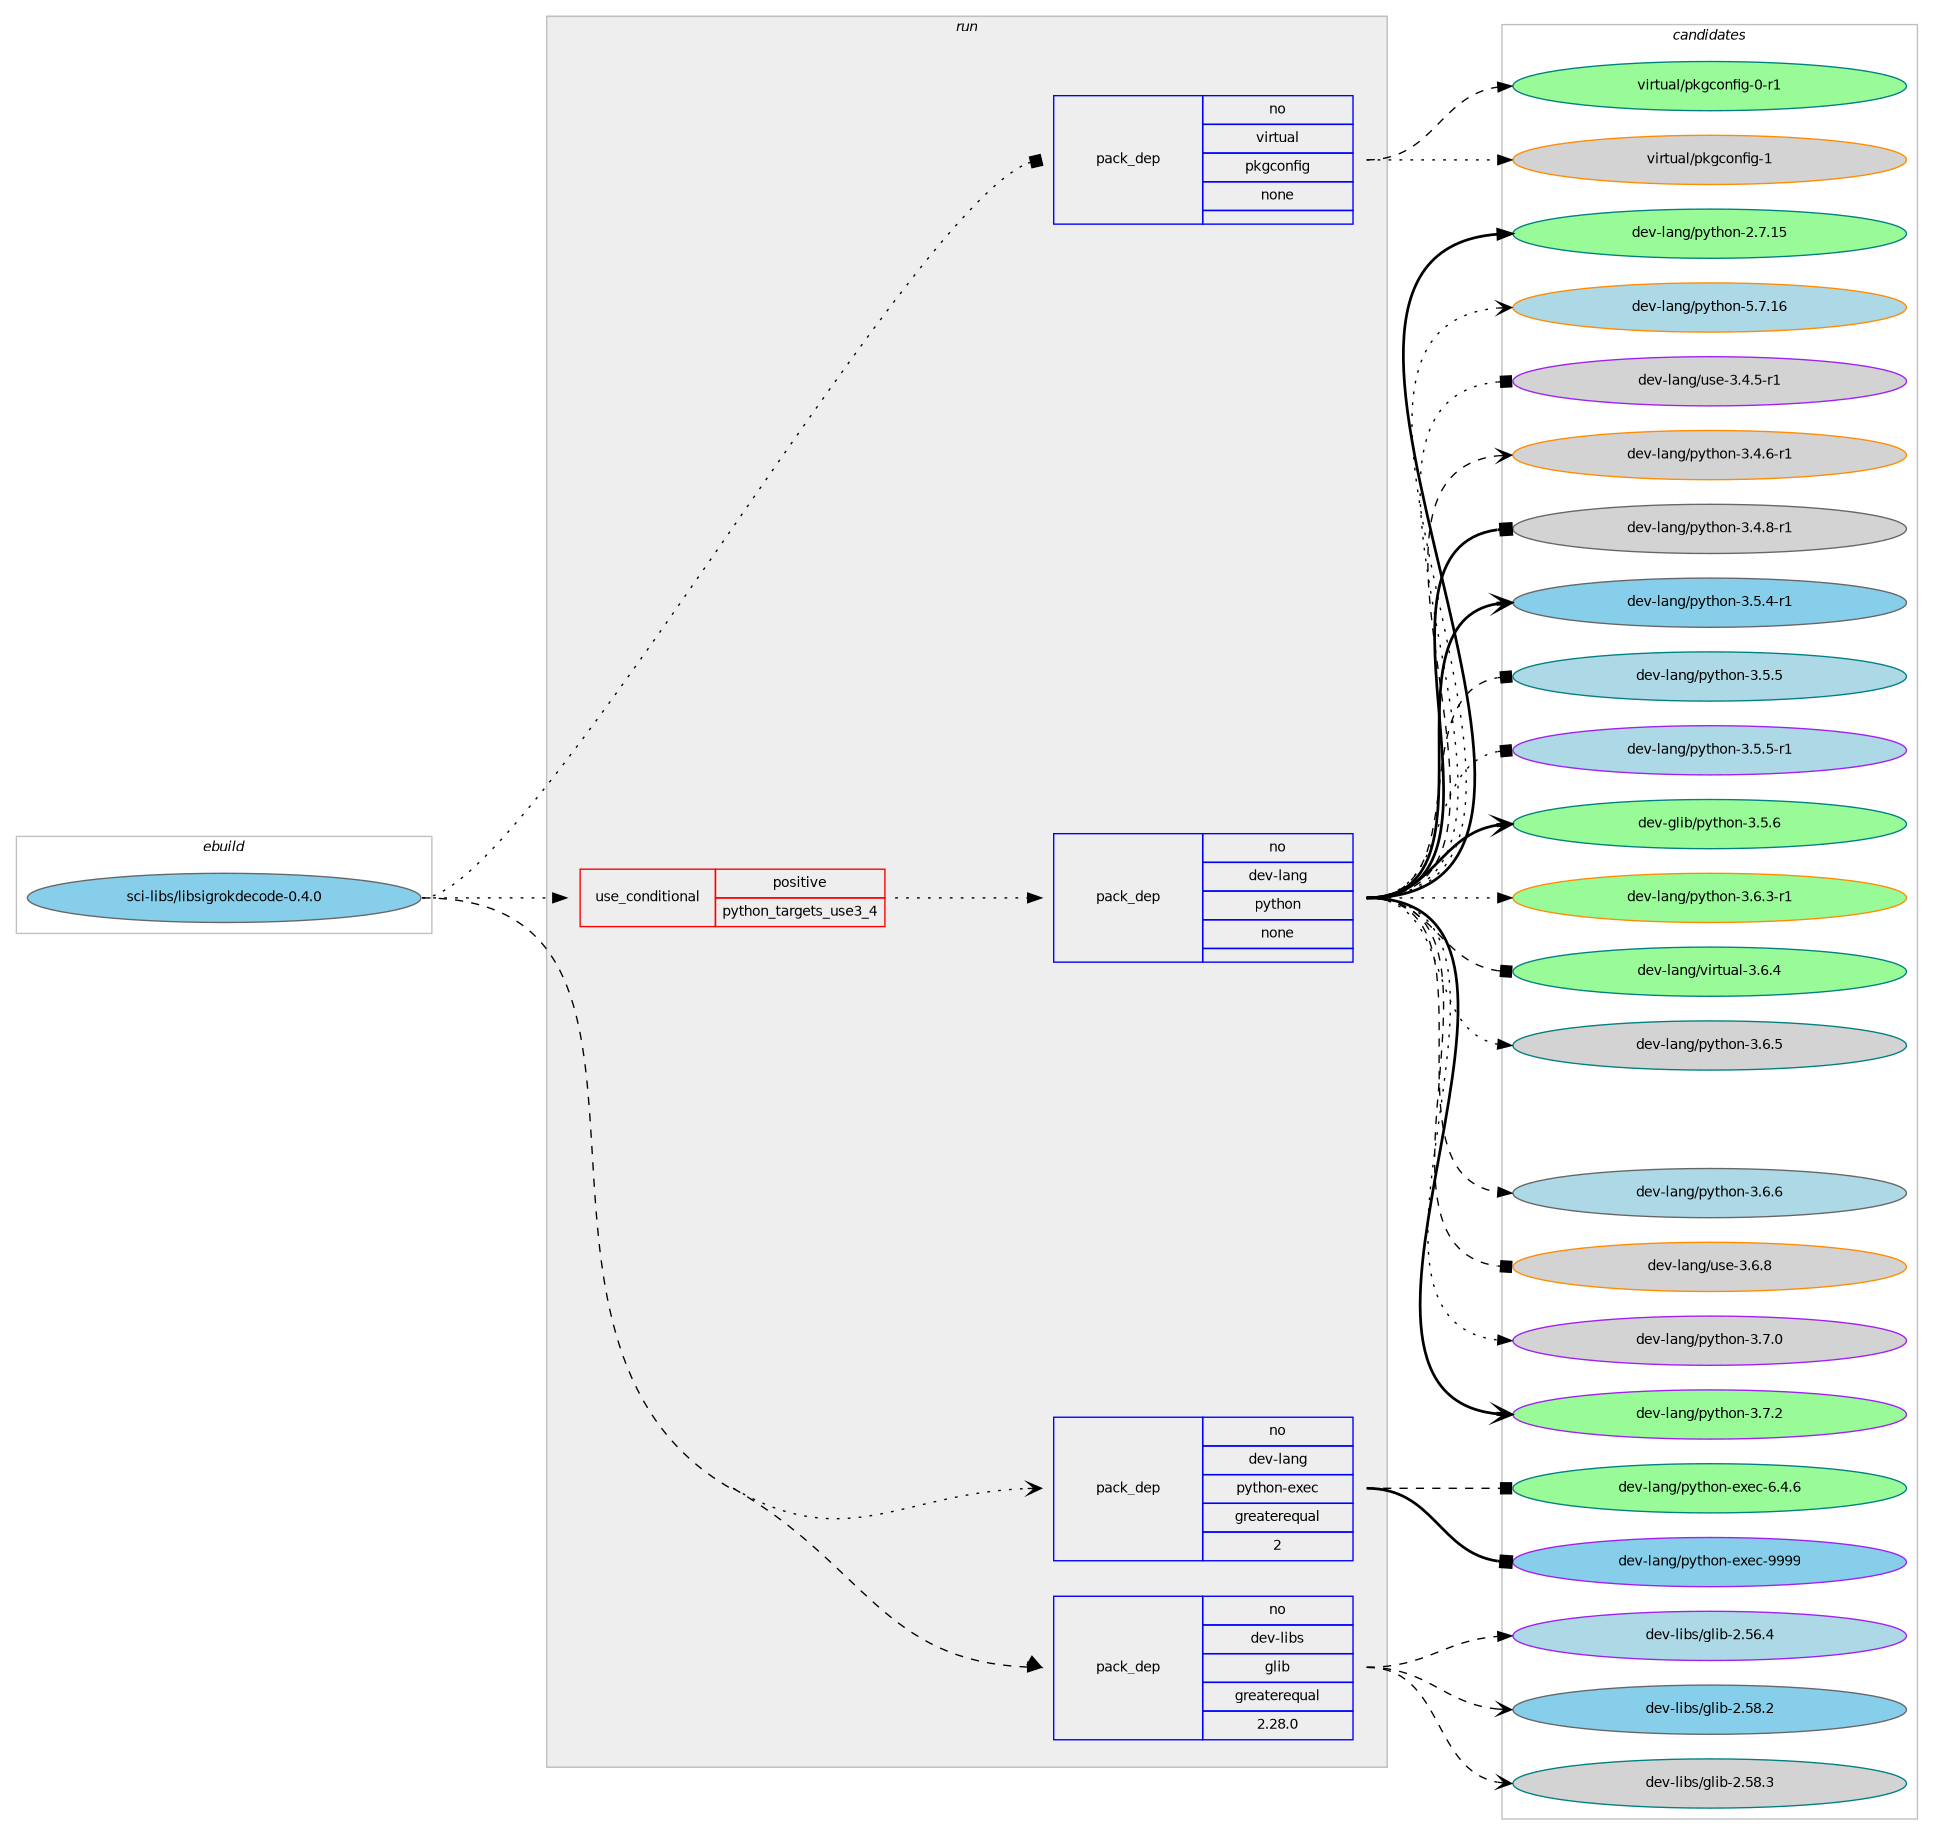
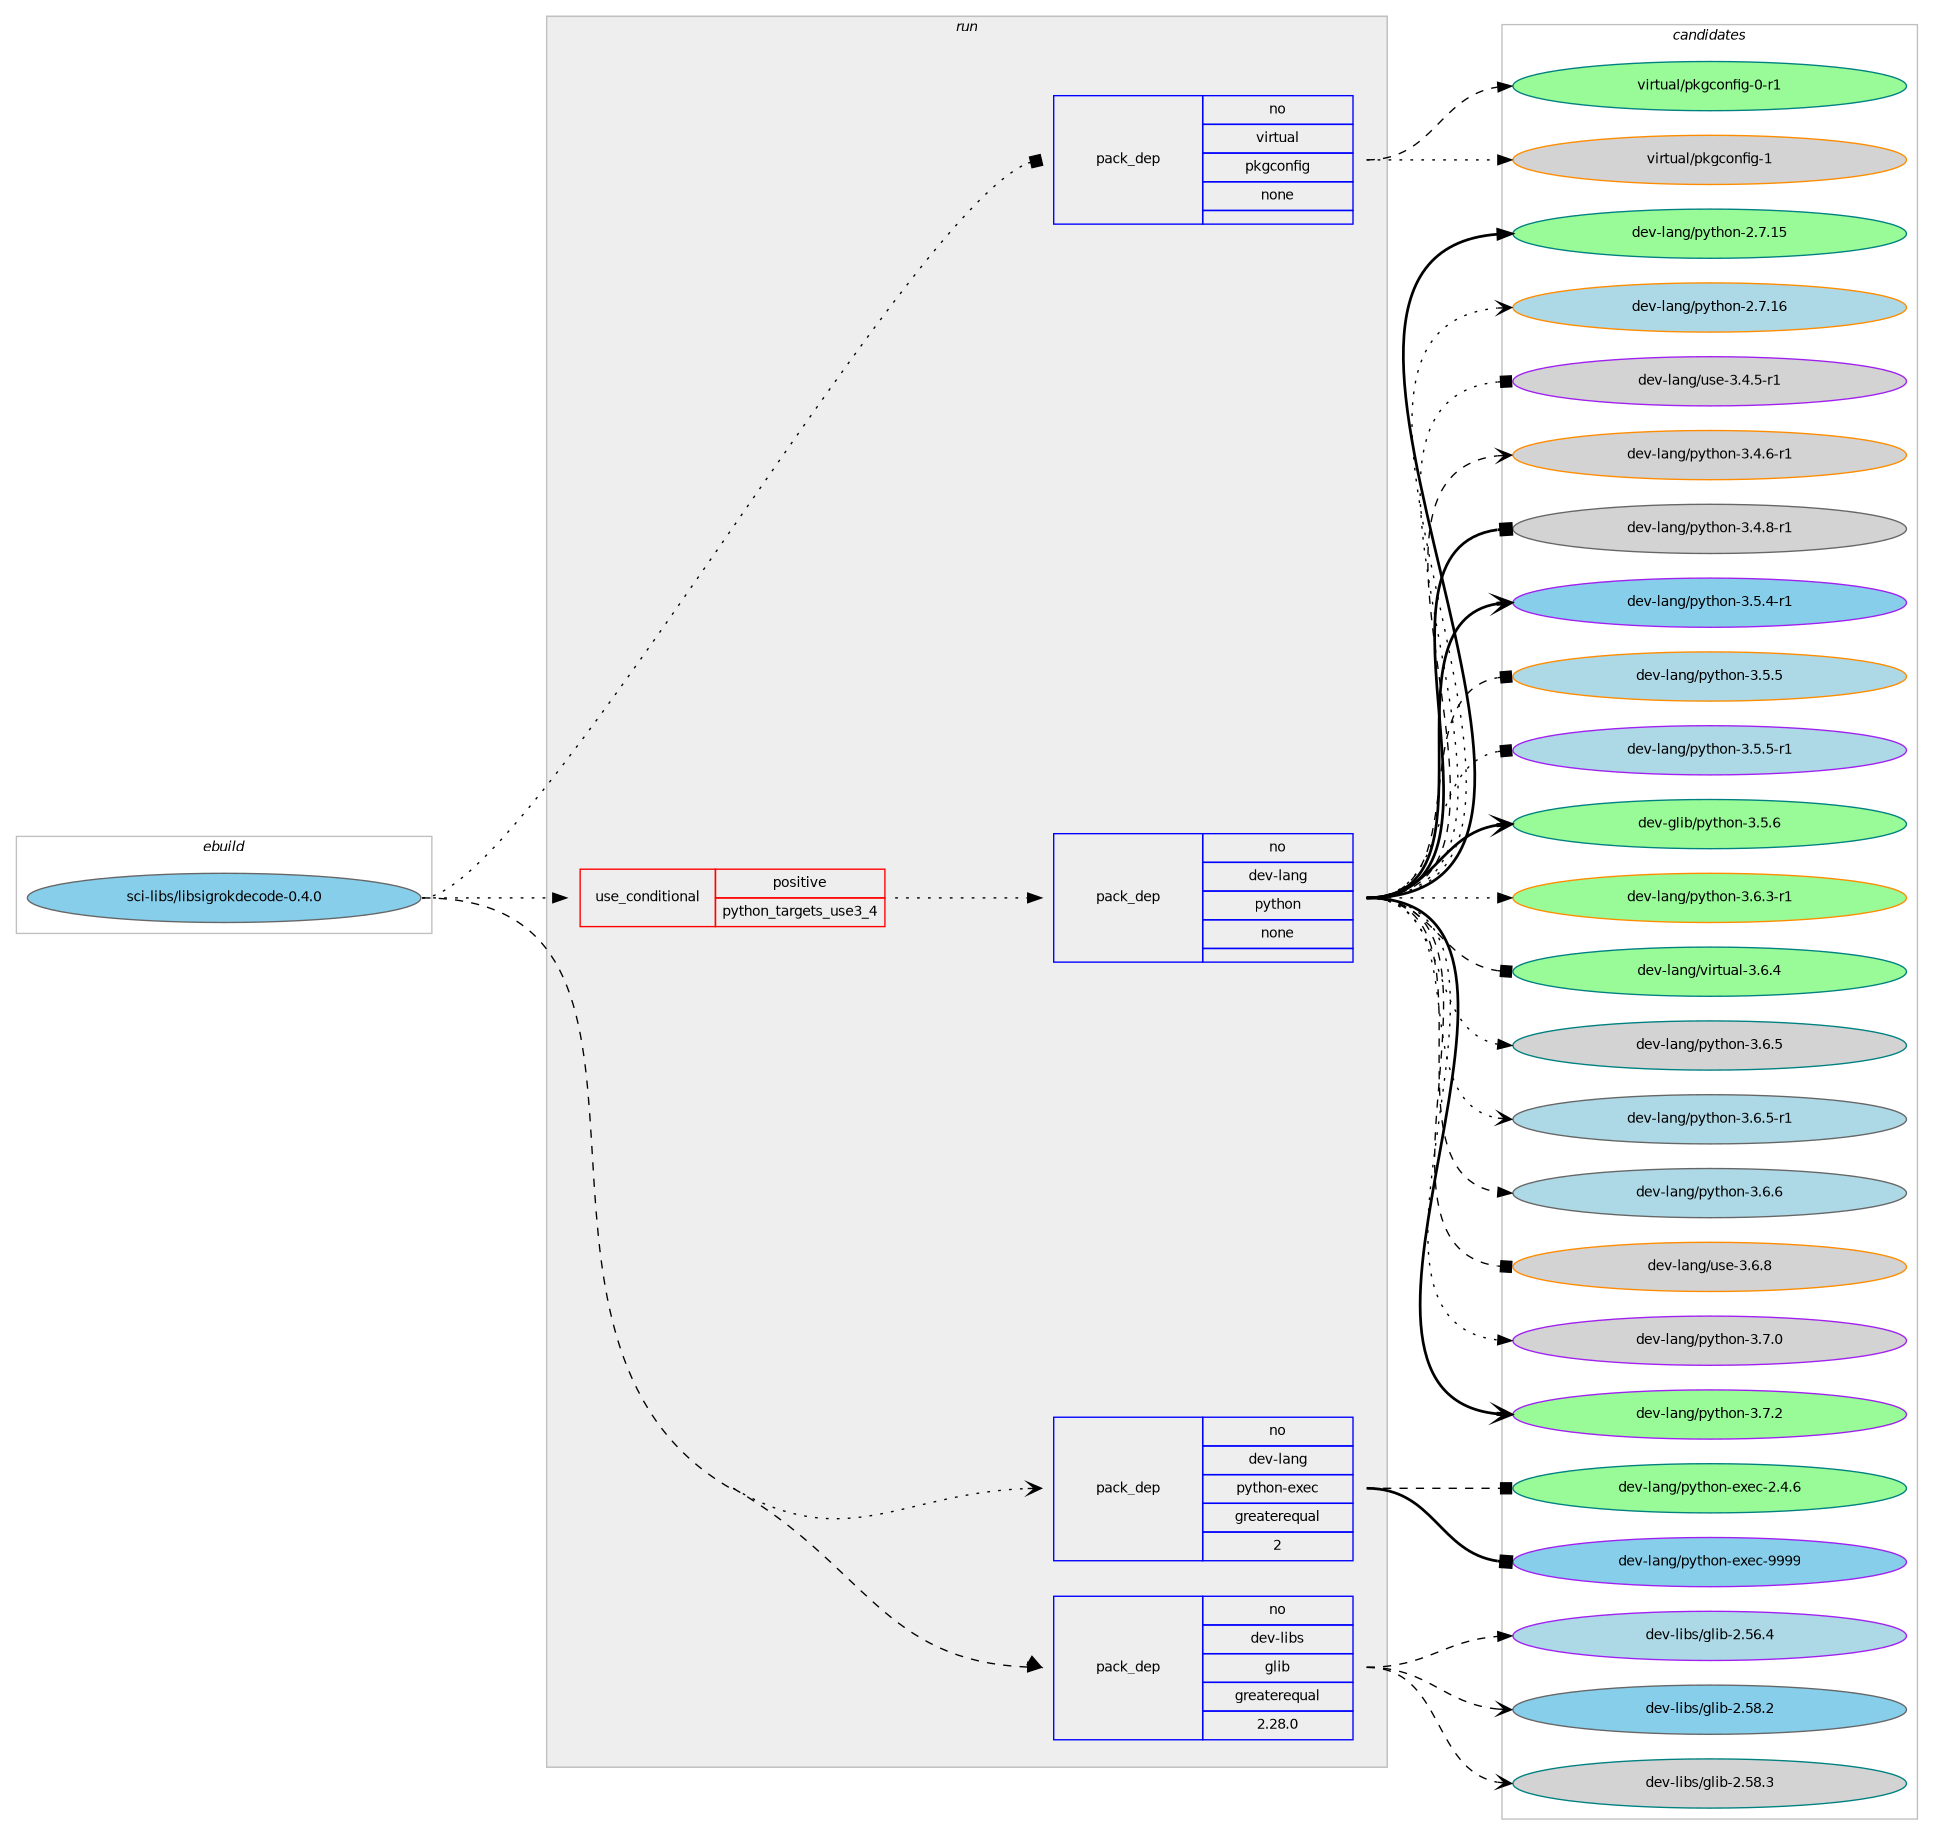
node "dev-lang/python-5.7.16": label "dev-lang/python-5.7.16" -> "dev-lang/python-2.7.16"
node "dev-lang/python-3.5.4-r1": color gray40 -> purple
node "dev-lang/python-3.5.5": color teal -> darkorange
node "dev-lang/python-3.6.5-r1": added
node "dev-lang/python-exec-6.4.6": label "dev-lang/python-exec-6.4.6" -> "dev-lang/python-exec-2.4.6"
